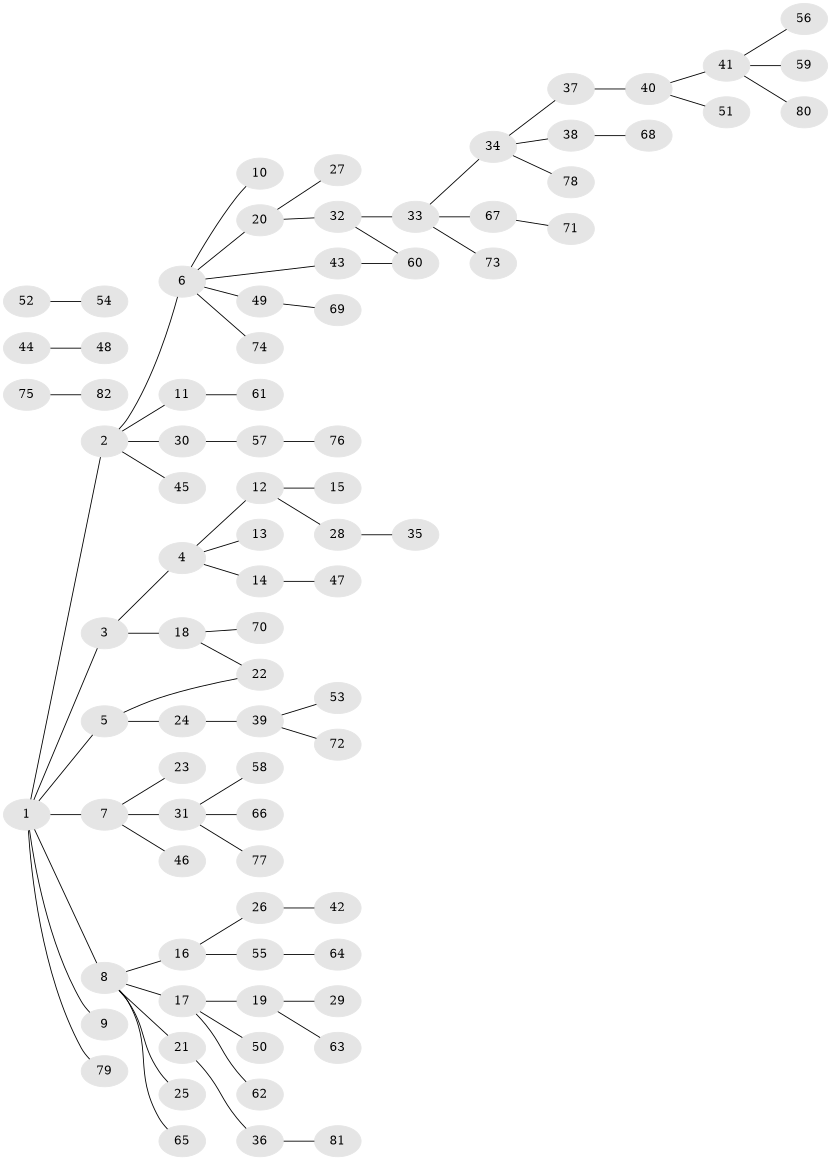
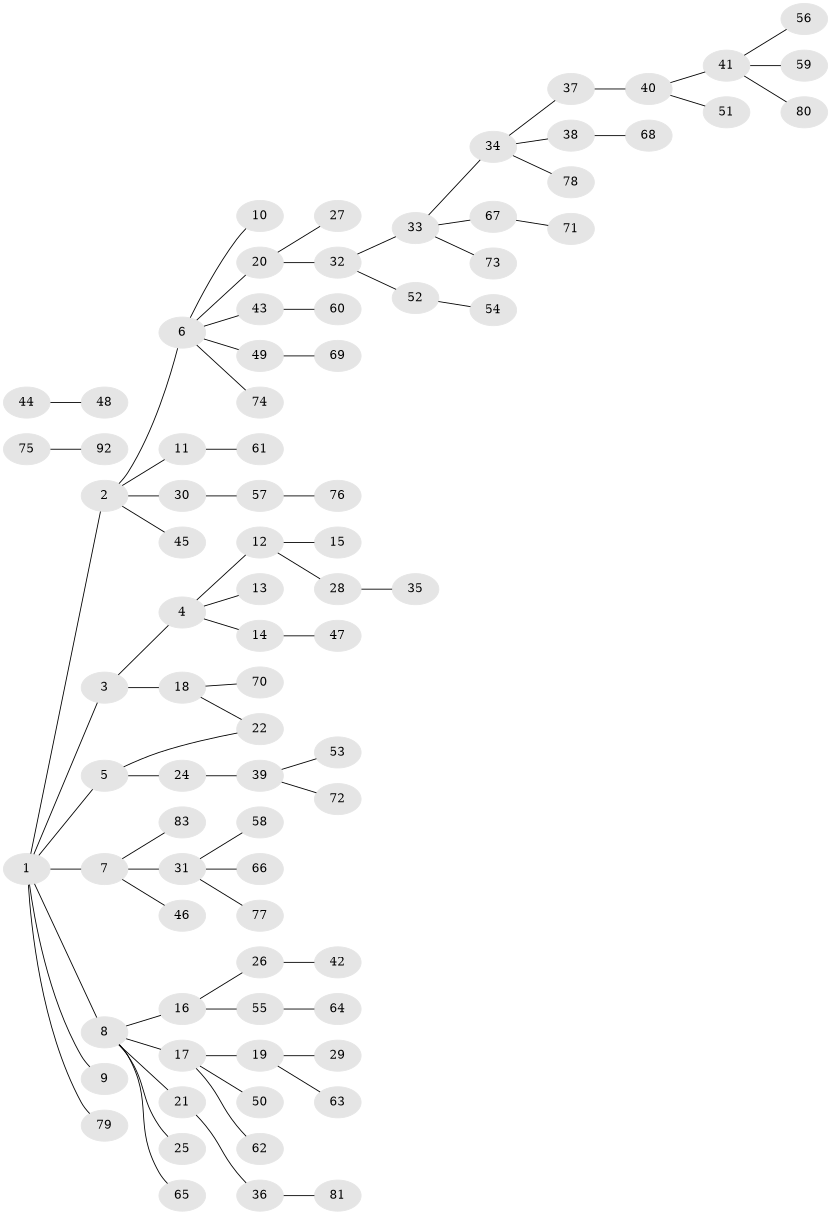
edge "32" -- "60": now "32" -- "52"
node "82": label "82" -> "92"
node "23": label "23" -> "83"
